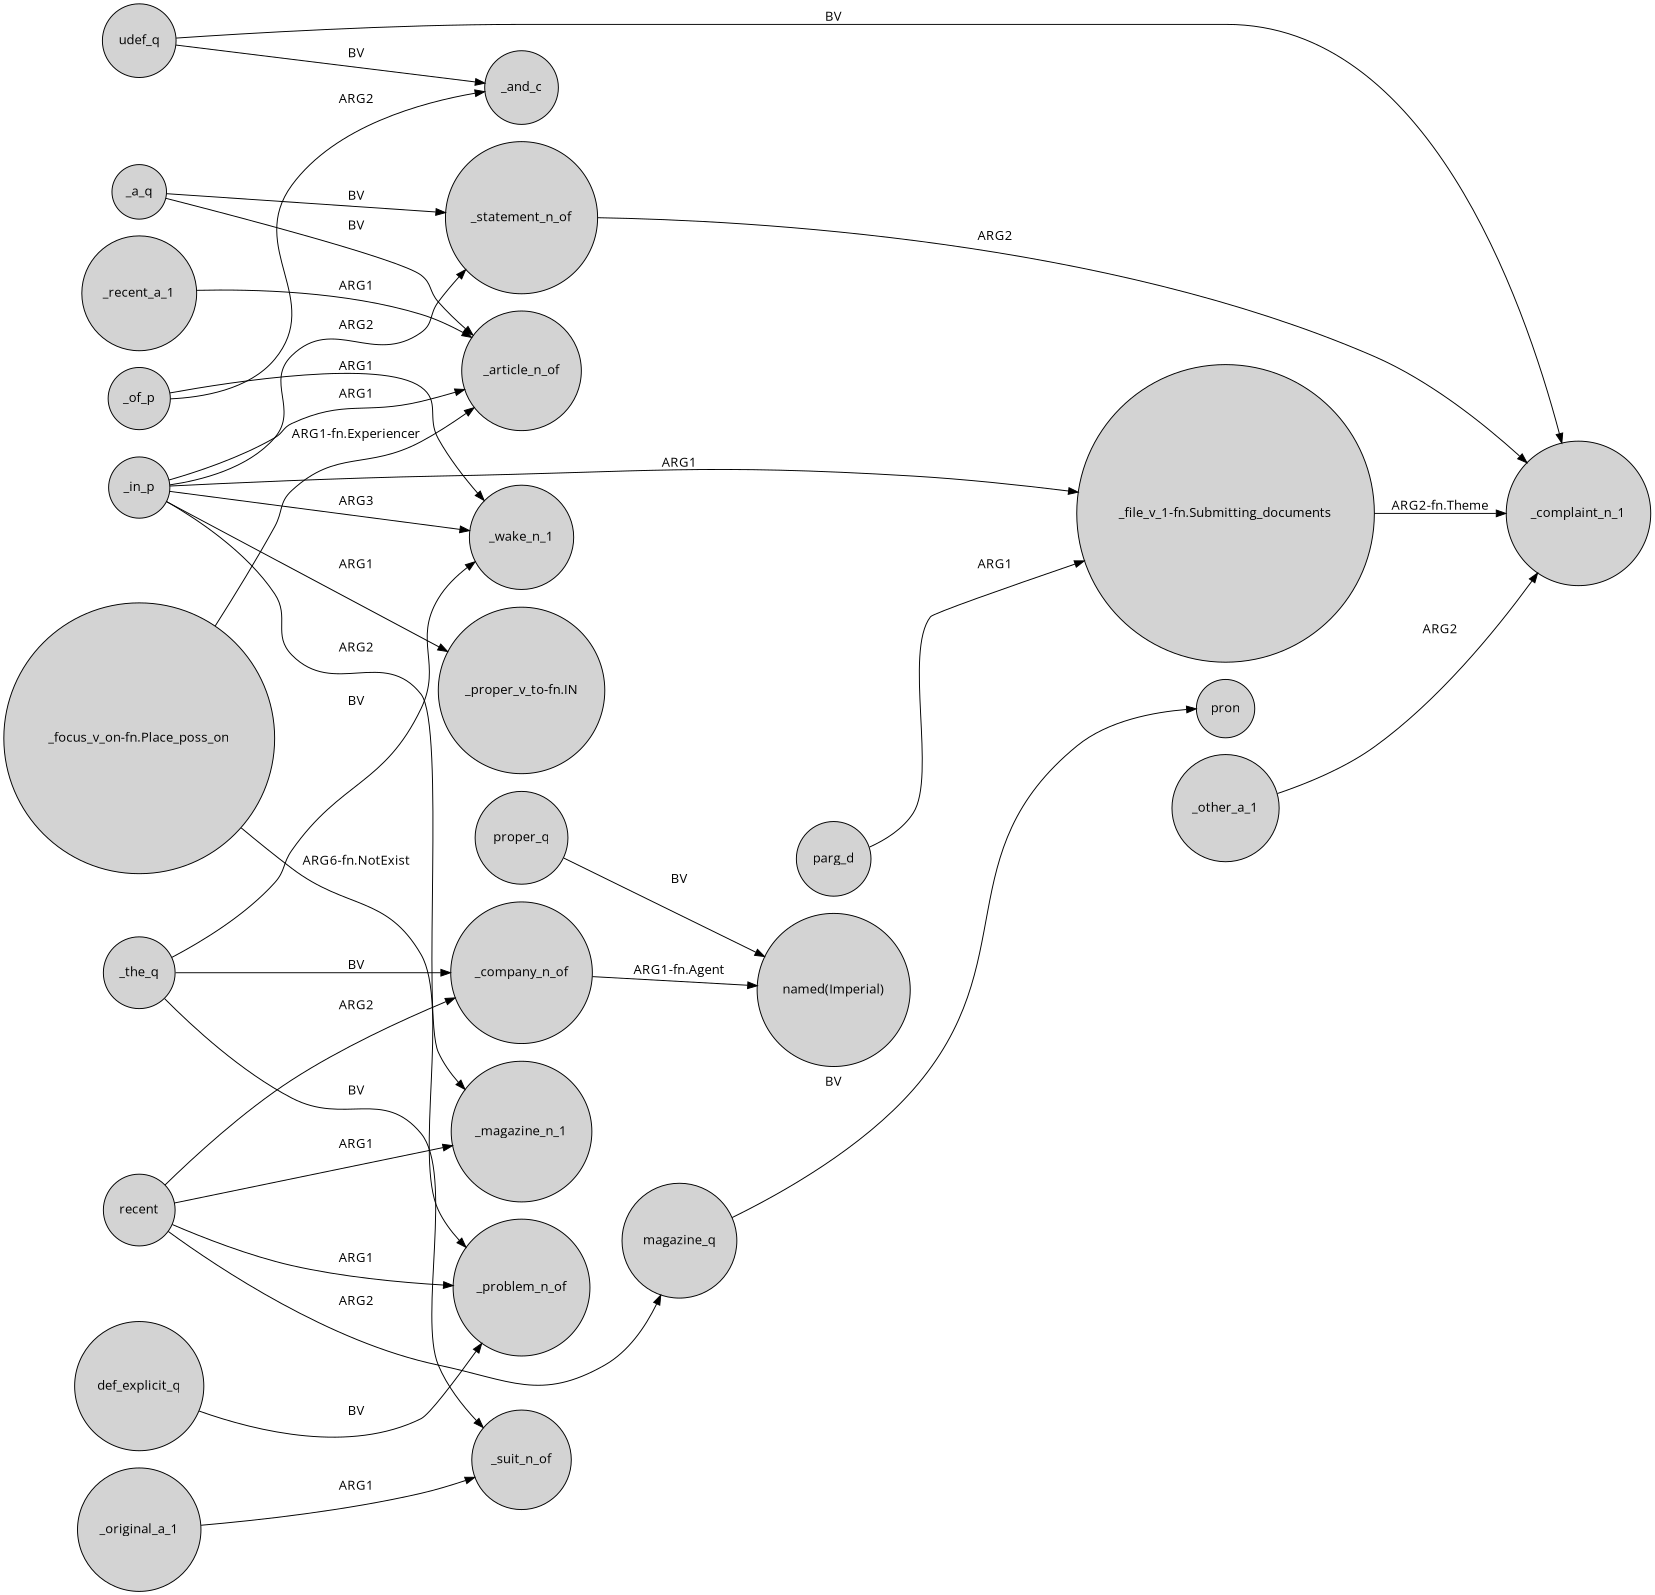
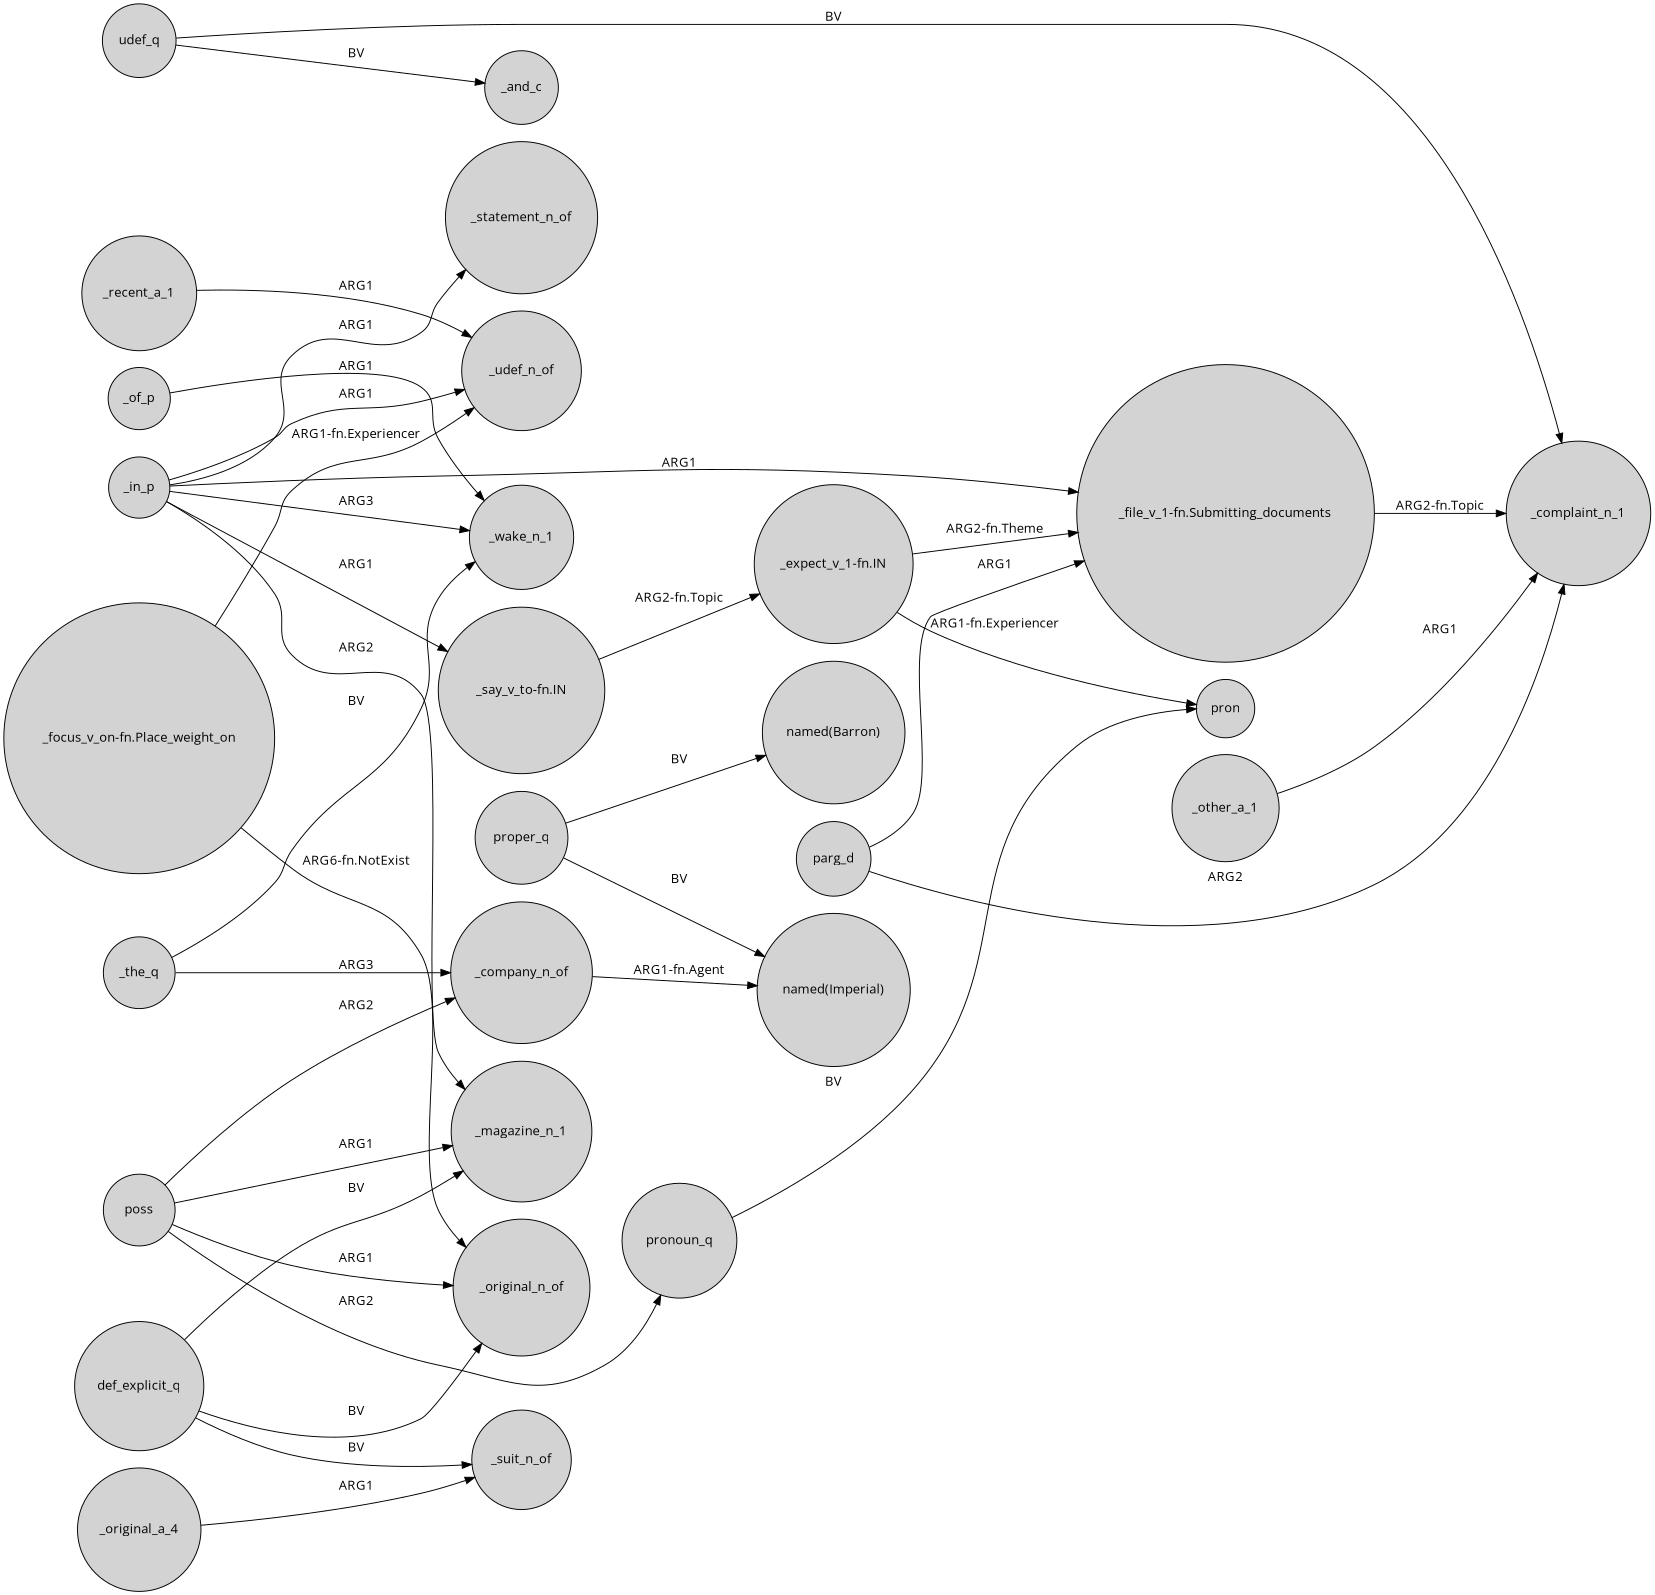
node "_a_q": removed
edge "_of_p" -> "_and_c": removed, label "ARG2"
edge "_statement_n_of" -> "_complaint_n_1": now "parg_d" -> "_complaint_n_1"
edge "_in_p" -> "_statement_n_of": label "ARG2" -> "ARG1"
node "_article_n_of": label "_article_n_of" -> "_udef_n_of"
edge "_file_v_1-fn.Submitting_documents" -> "_complaint_n_1": label "ARG2-fn.Theme" -> "ARG2-fn.Topic"
node "_expect_v_1-fn.IN": added
edge "_other_a_1" -> "_complaint_n_1": label "ARG2" -> "ARG1"
node "_proper_v_to-fn.IN": label "_proper_v_to-fn.IN" -> "_say_v_to-fn.IN"
node "named(Barron)": added
node "_focus_v_on-fn.Place_poss_on": label "_focus_v_on-fn.Place_poss_on" -> "_focus_v_on-fn.Place_weight_on"
edge "_the_q" -> "_company_n_of": label "BV" -> "ARG3"
edge "_the_q" -> "_suit_n_of": now "def_explicit_q" -> "_suit_n_of"
node "recent": label "recent" -> "poss"
edge "def_explicit_q" -> "_magazine_n_1": added, label "BV"
node "magazine_q": label "magazine_q" -> "pronoun_q"
node "_problem_n_of": label "_problem_n_of" -> "_original_n_of"
node "_original_a_1": label "_original_a_1" -> "_original_a_4"
